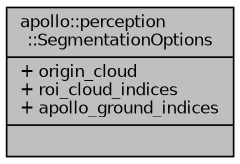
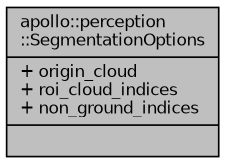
node "apollo::perception": text "+ apollo_ground_indices" -> "+ non_ground_indices"
